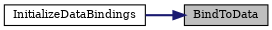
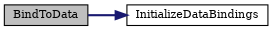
edge "InitializeDataBindings" -> "BindToData": reversed
